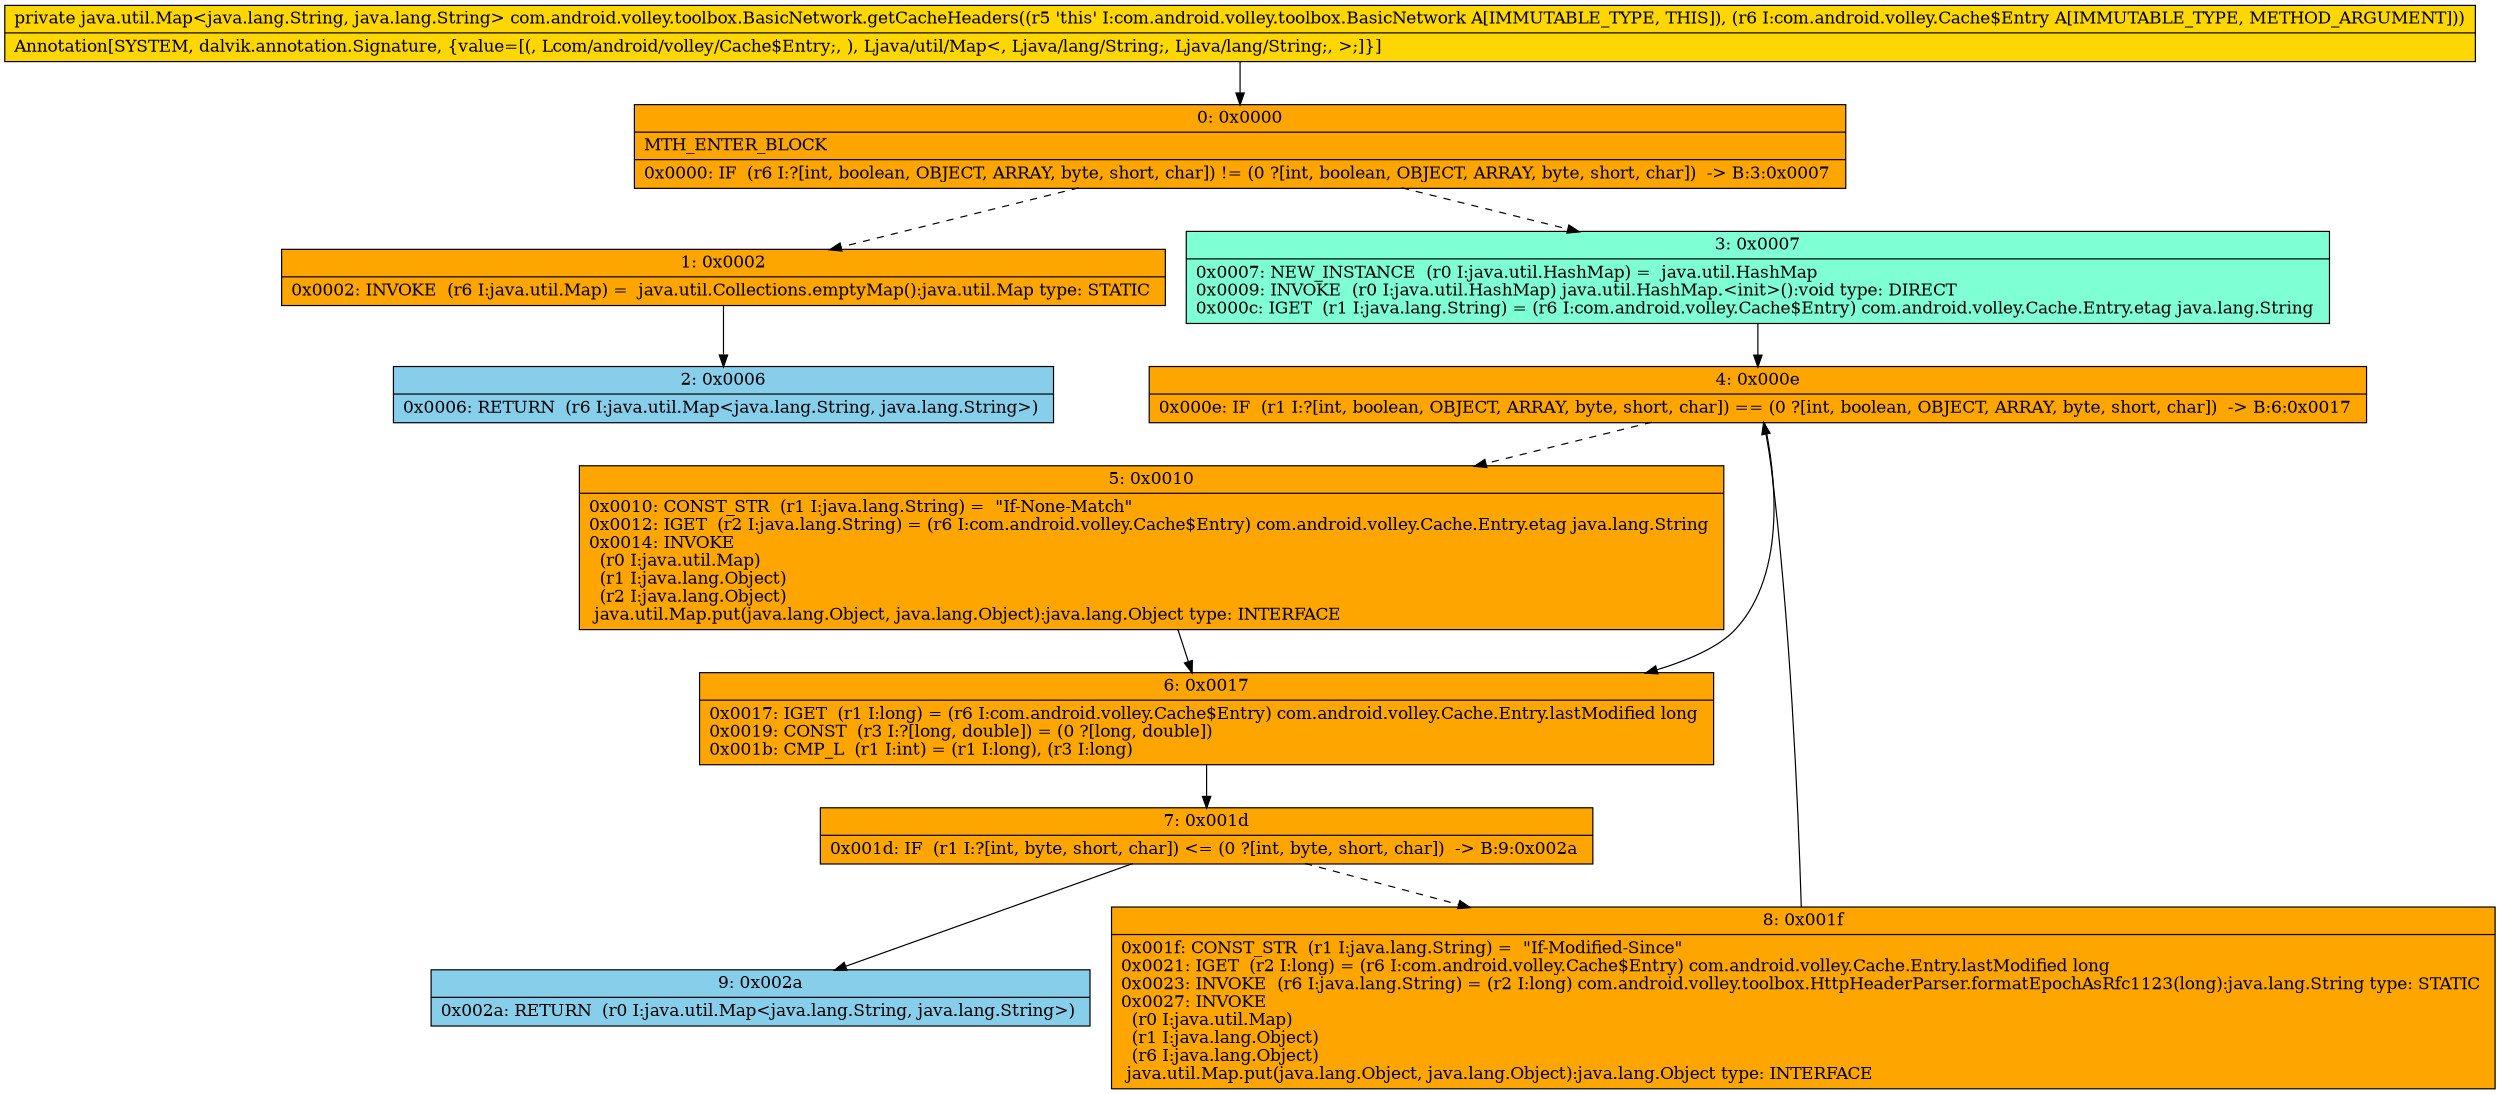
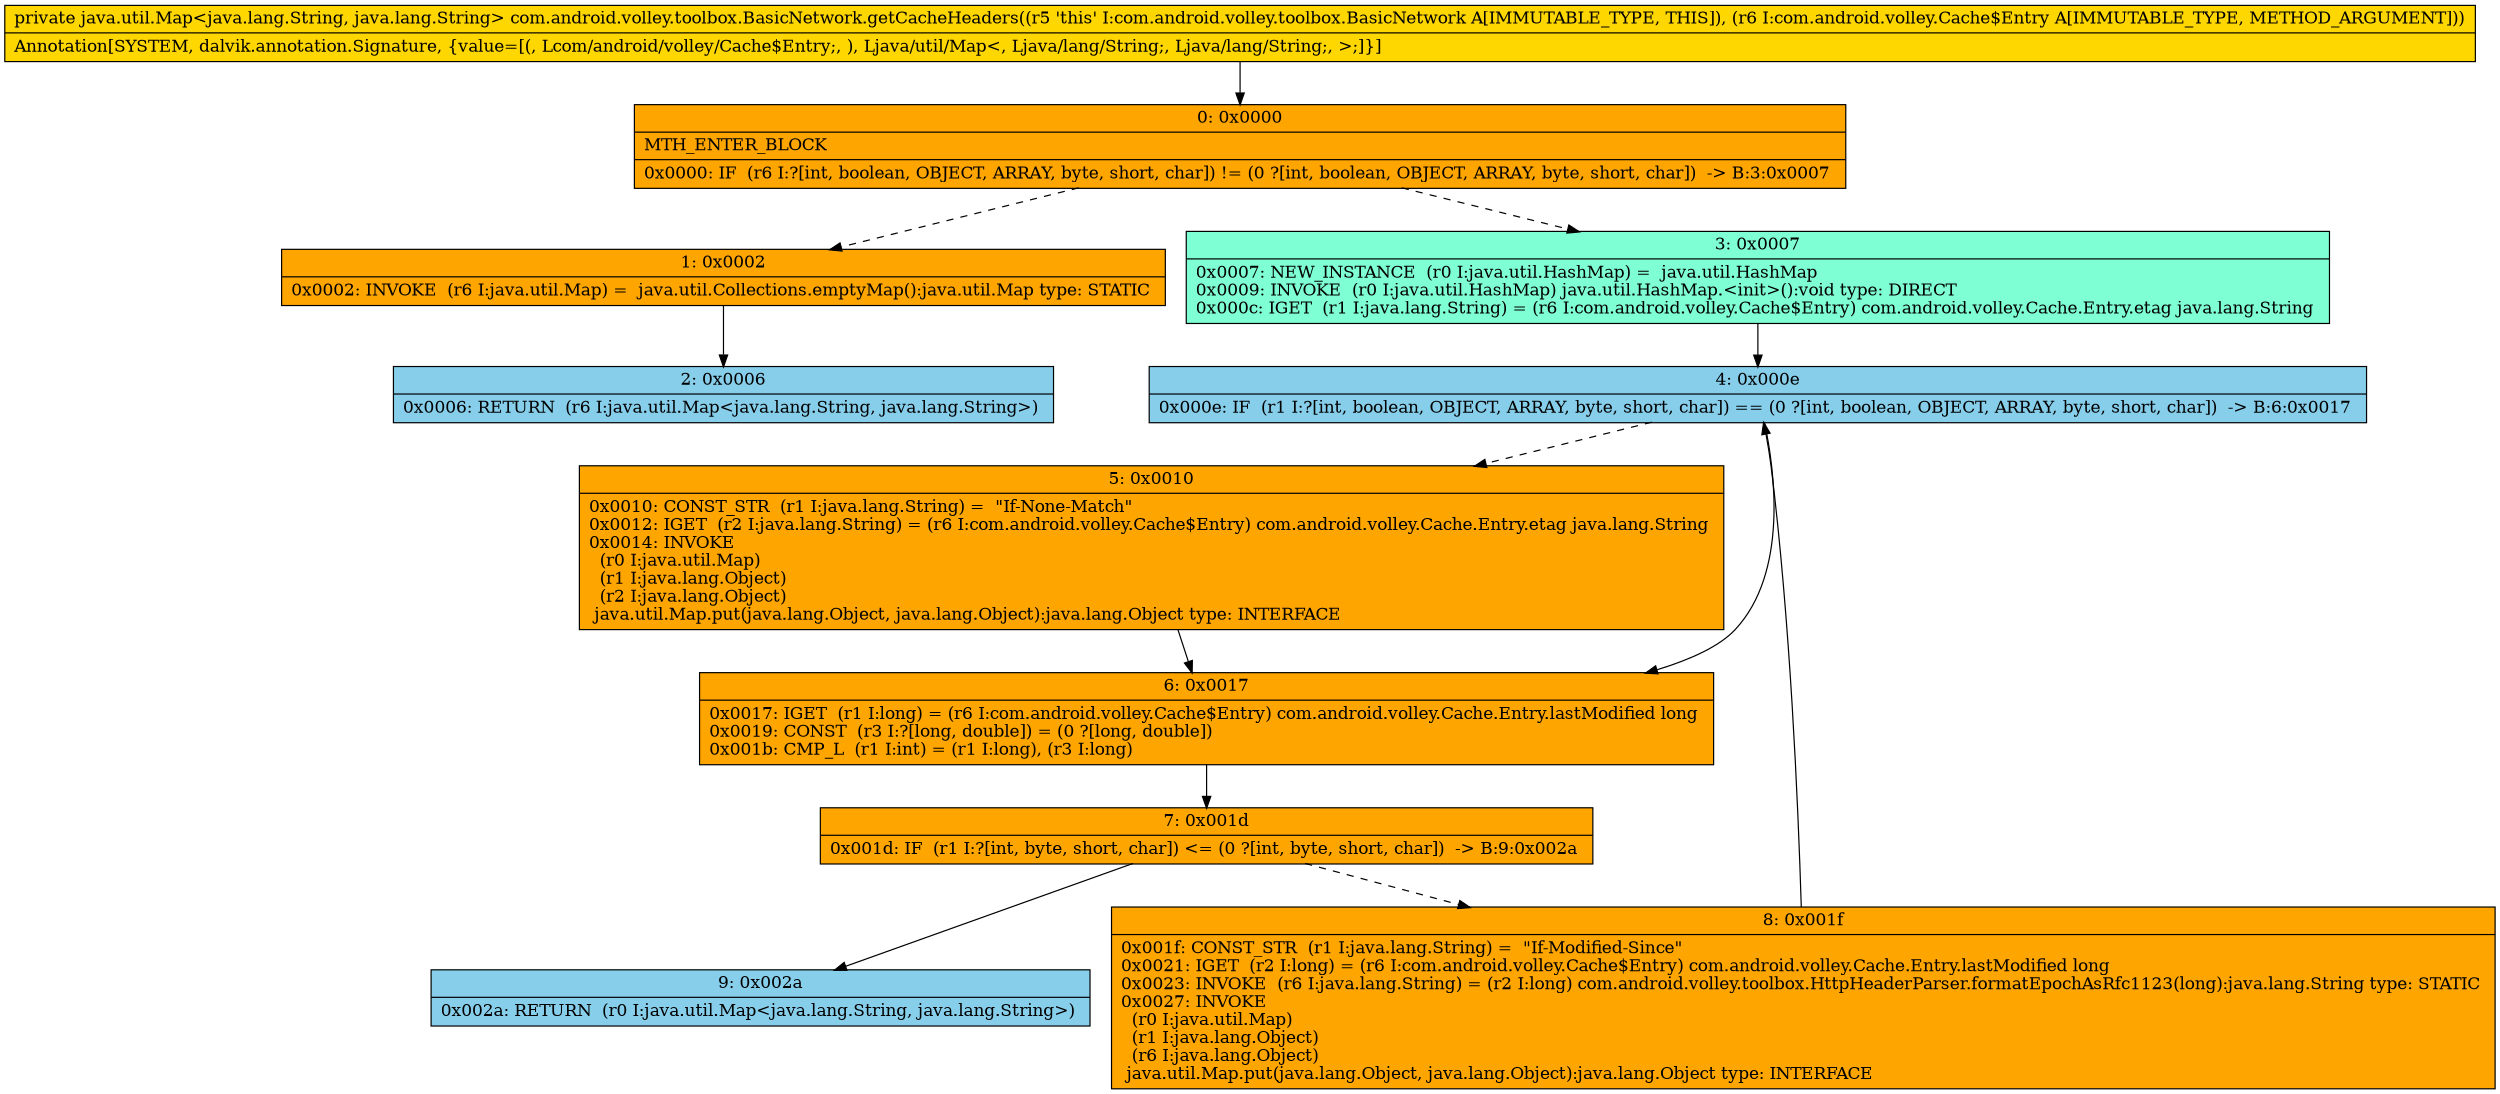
node "4: 0x000e": fillcolor orange -> skyblue
